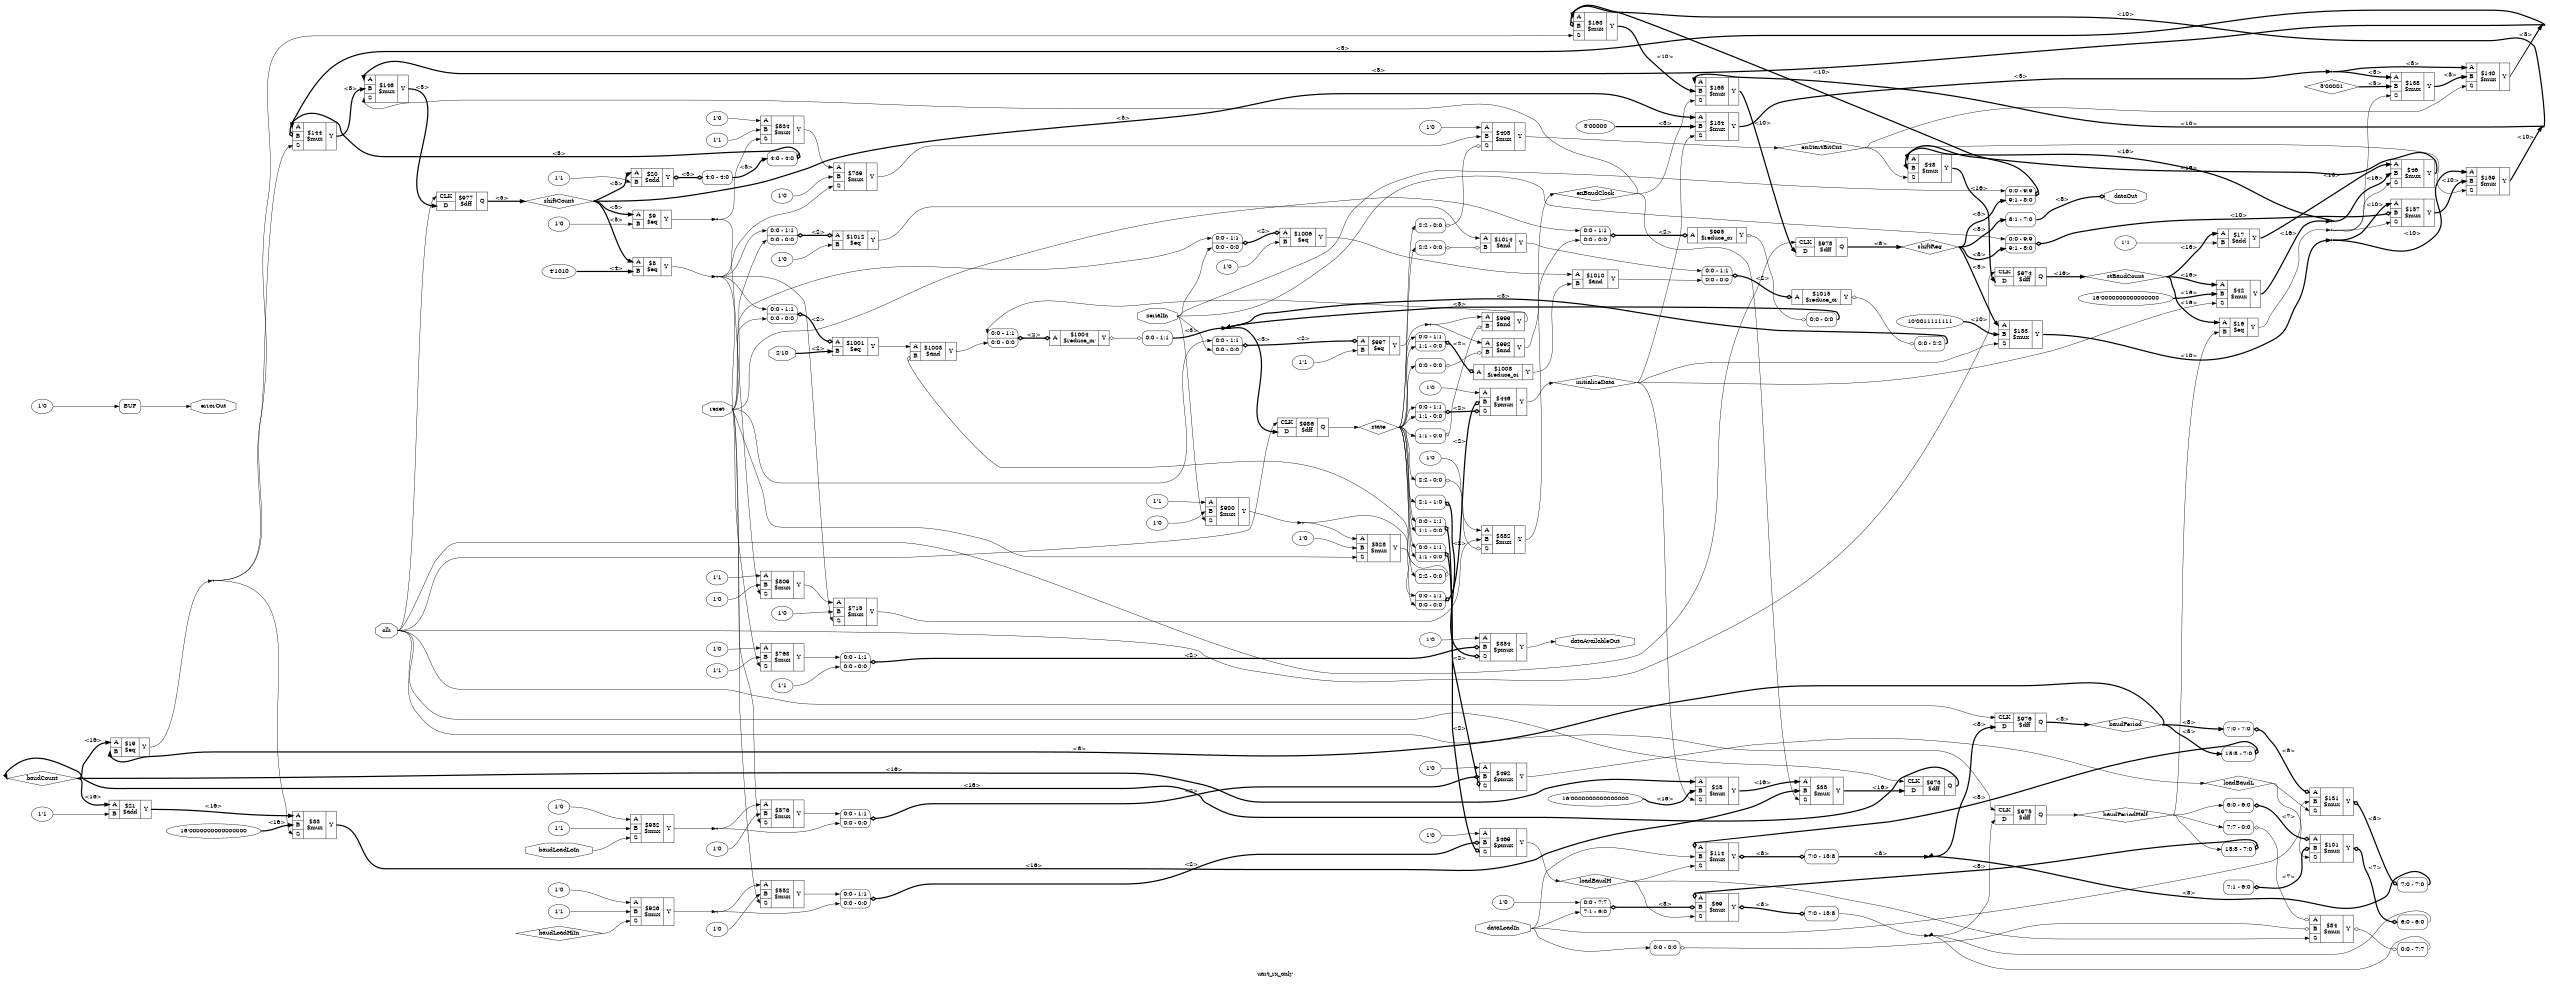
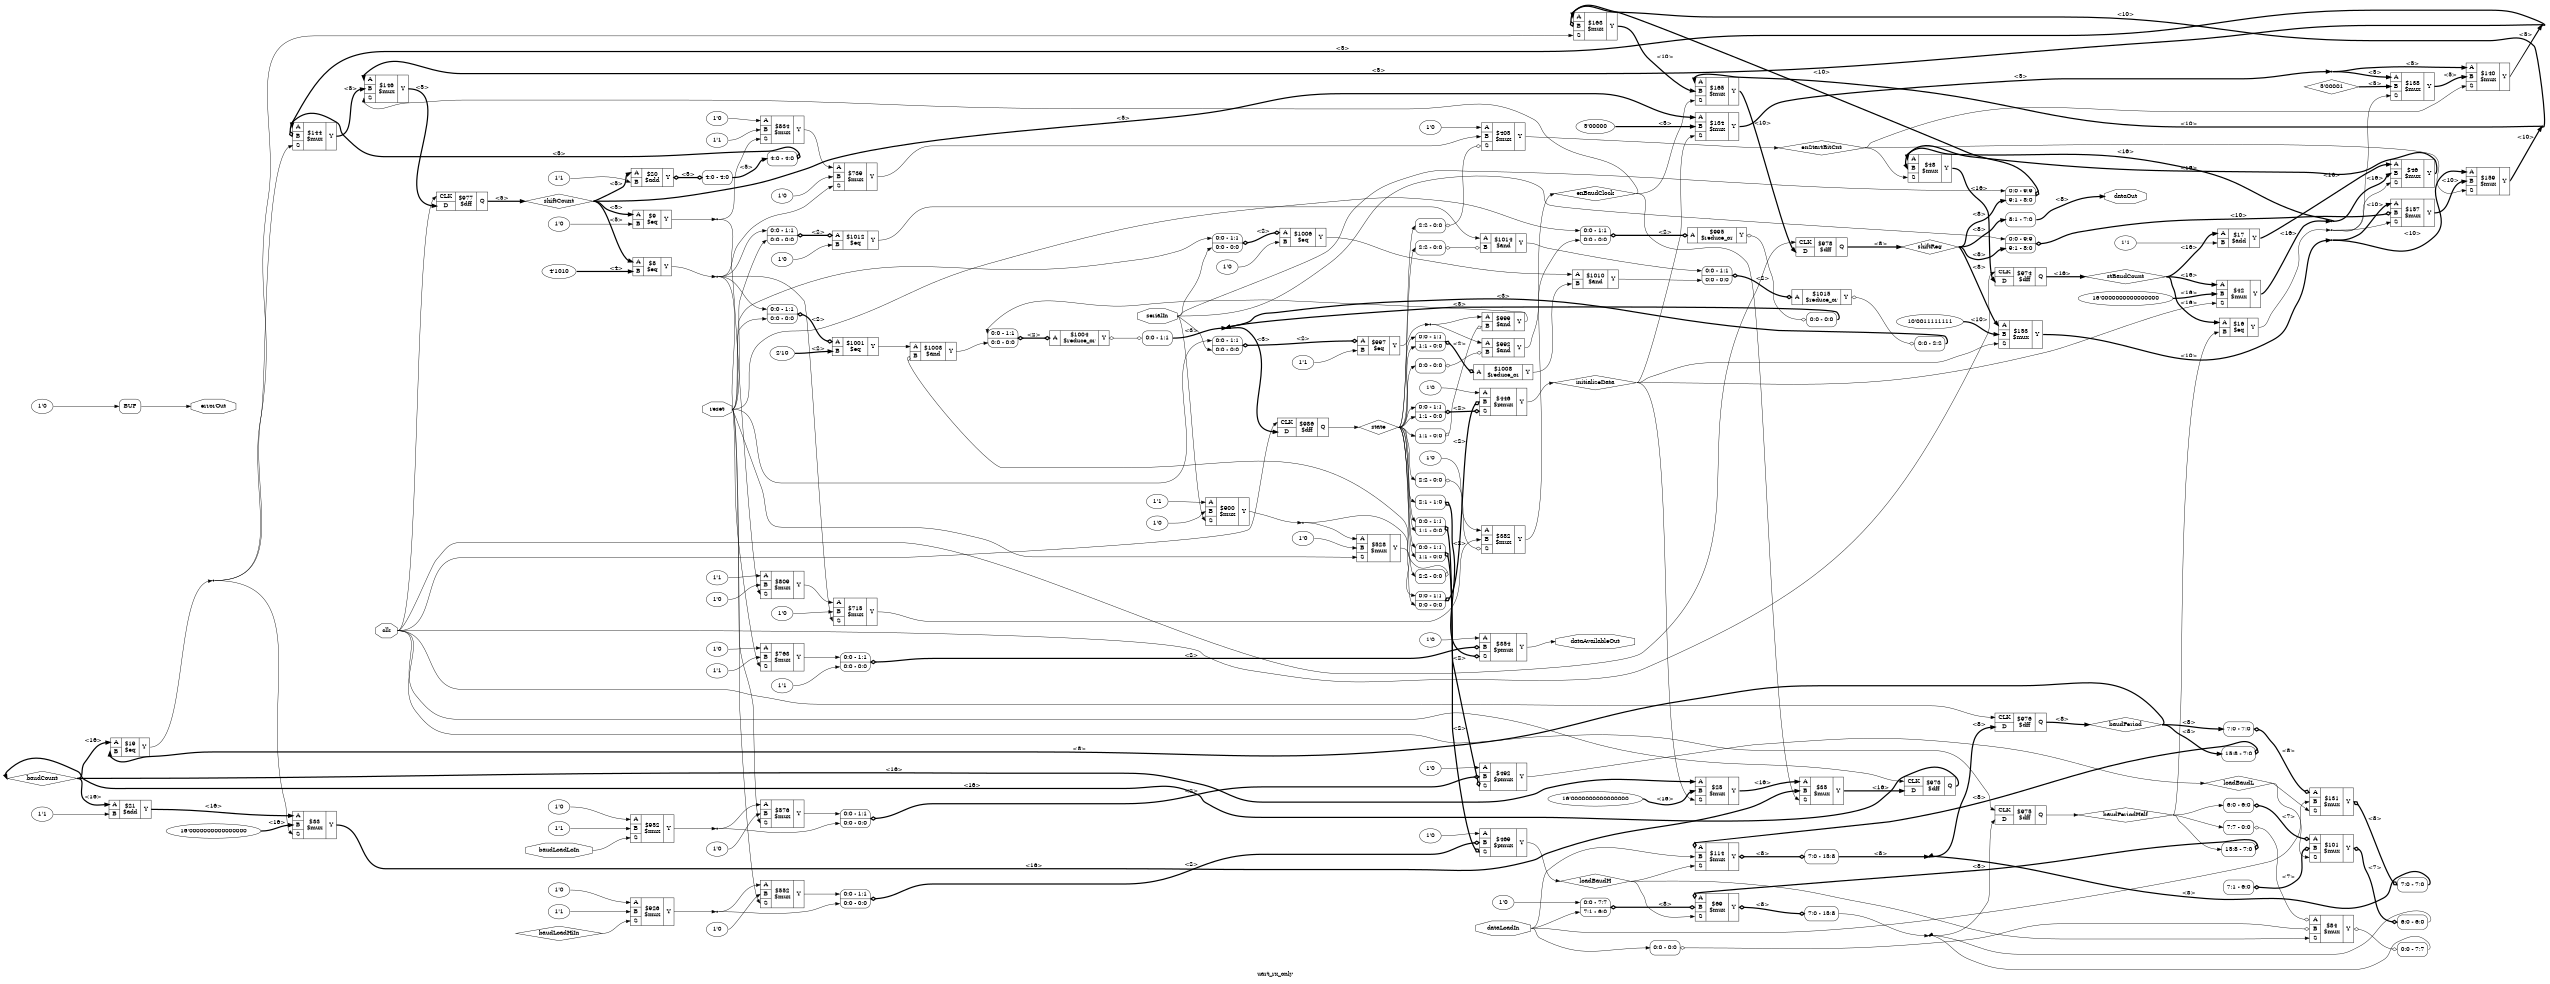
edge "8:1 - 7:0" -> "dataOut": arrowhead odiamond -> normal
node "2'10": shape octagon -> ellipse
